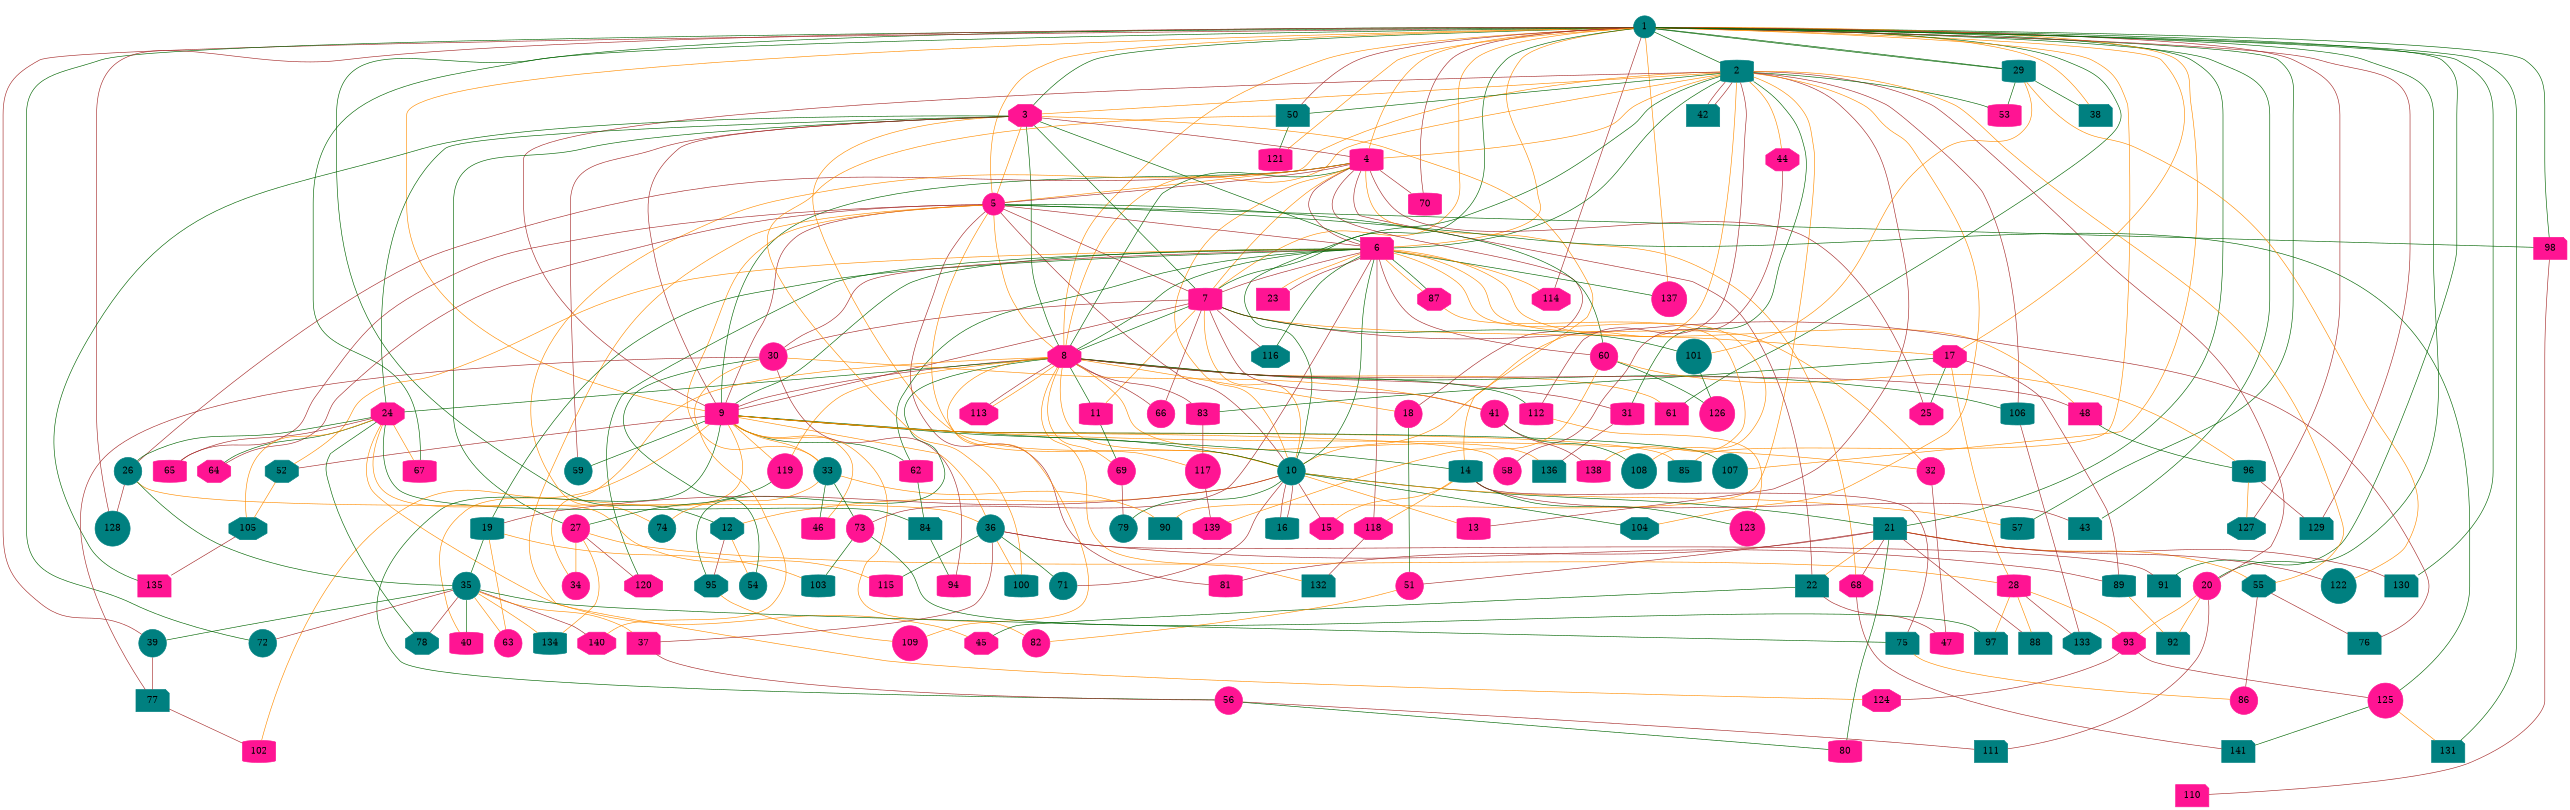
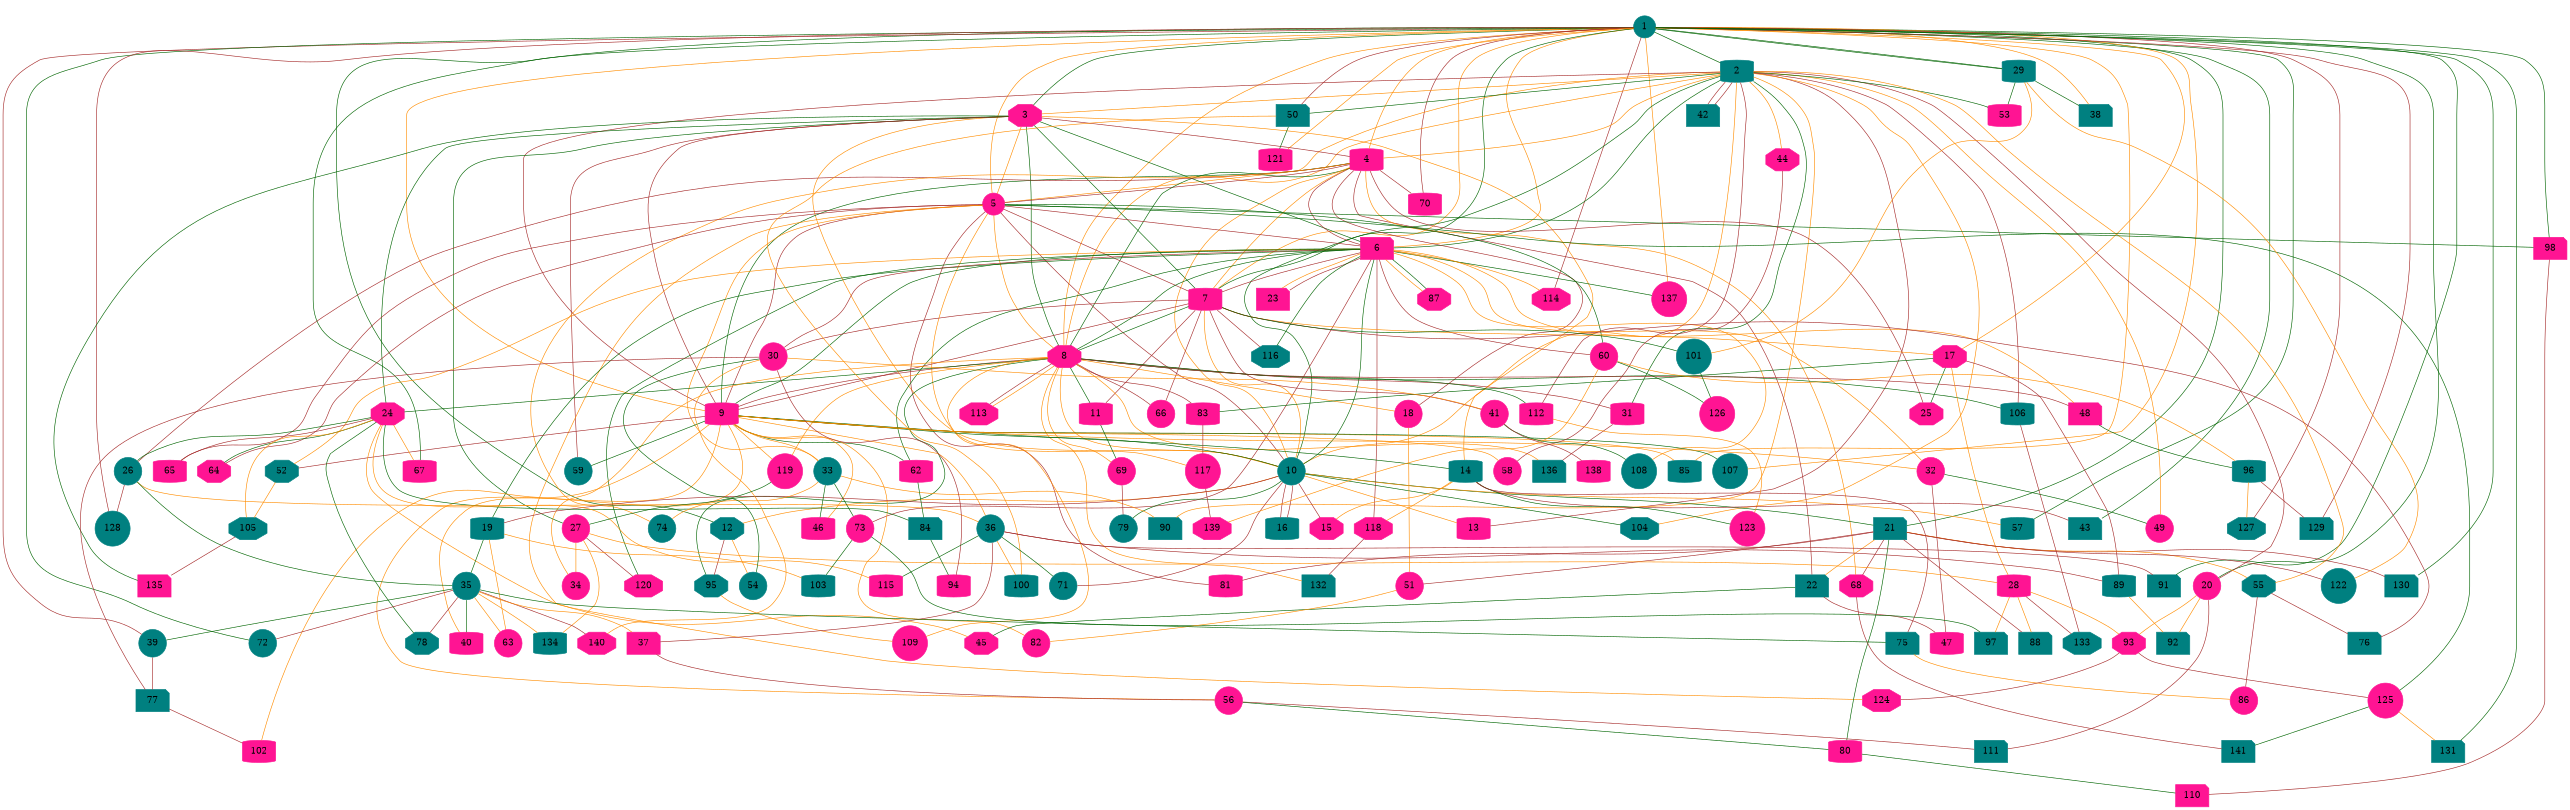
edge "87" -- "138": removed
edge "7" -- "11": color darkorange -> brown
node "61": removed
edge "18" -- "51": color darkgreen -> darkorange
node "49": added
edge "9" -- "56": color darkgreen -> darkorange
edge "80" -- "110": added
